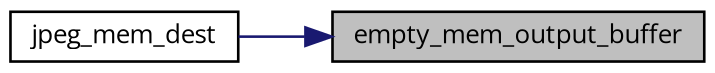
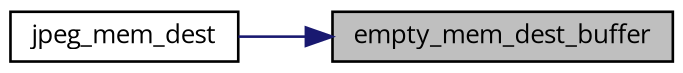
node "empty_mem_output_buffer": label "empty_mem_output_buffer" -> "empty_mem_dest_buffer"
